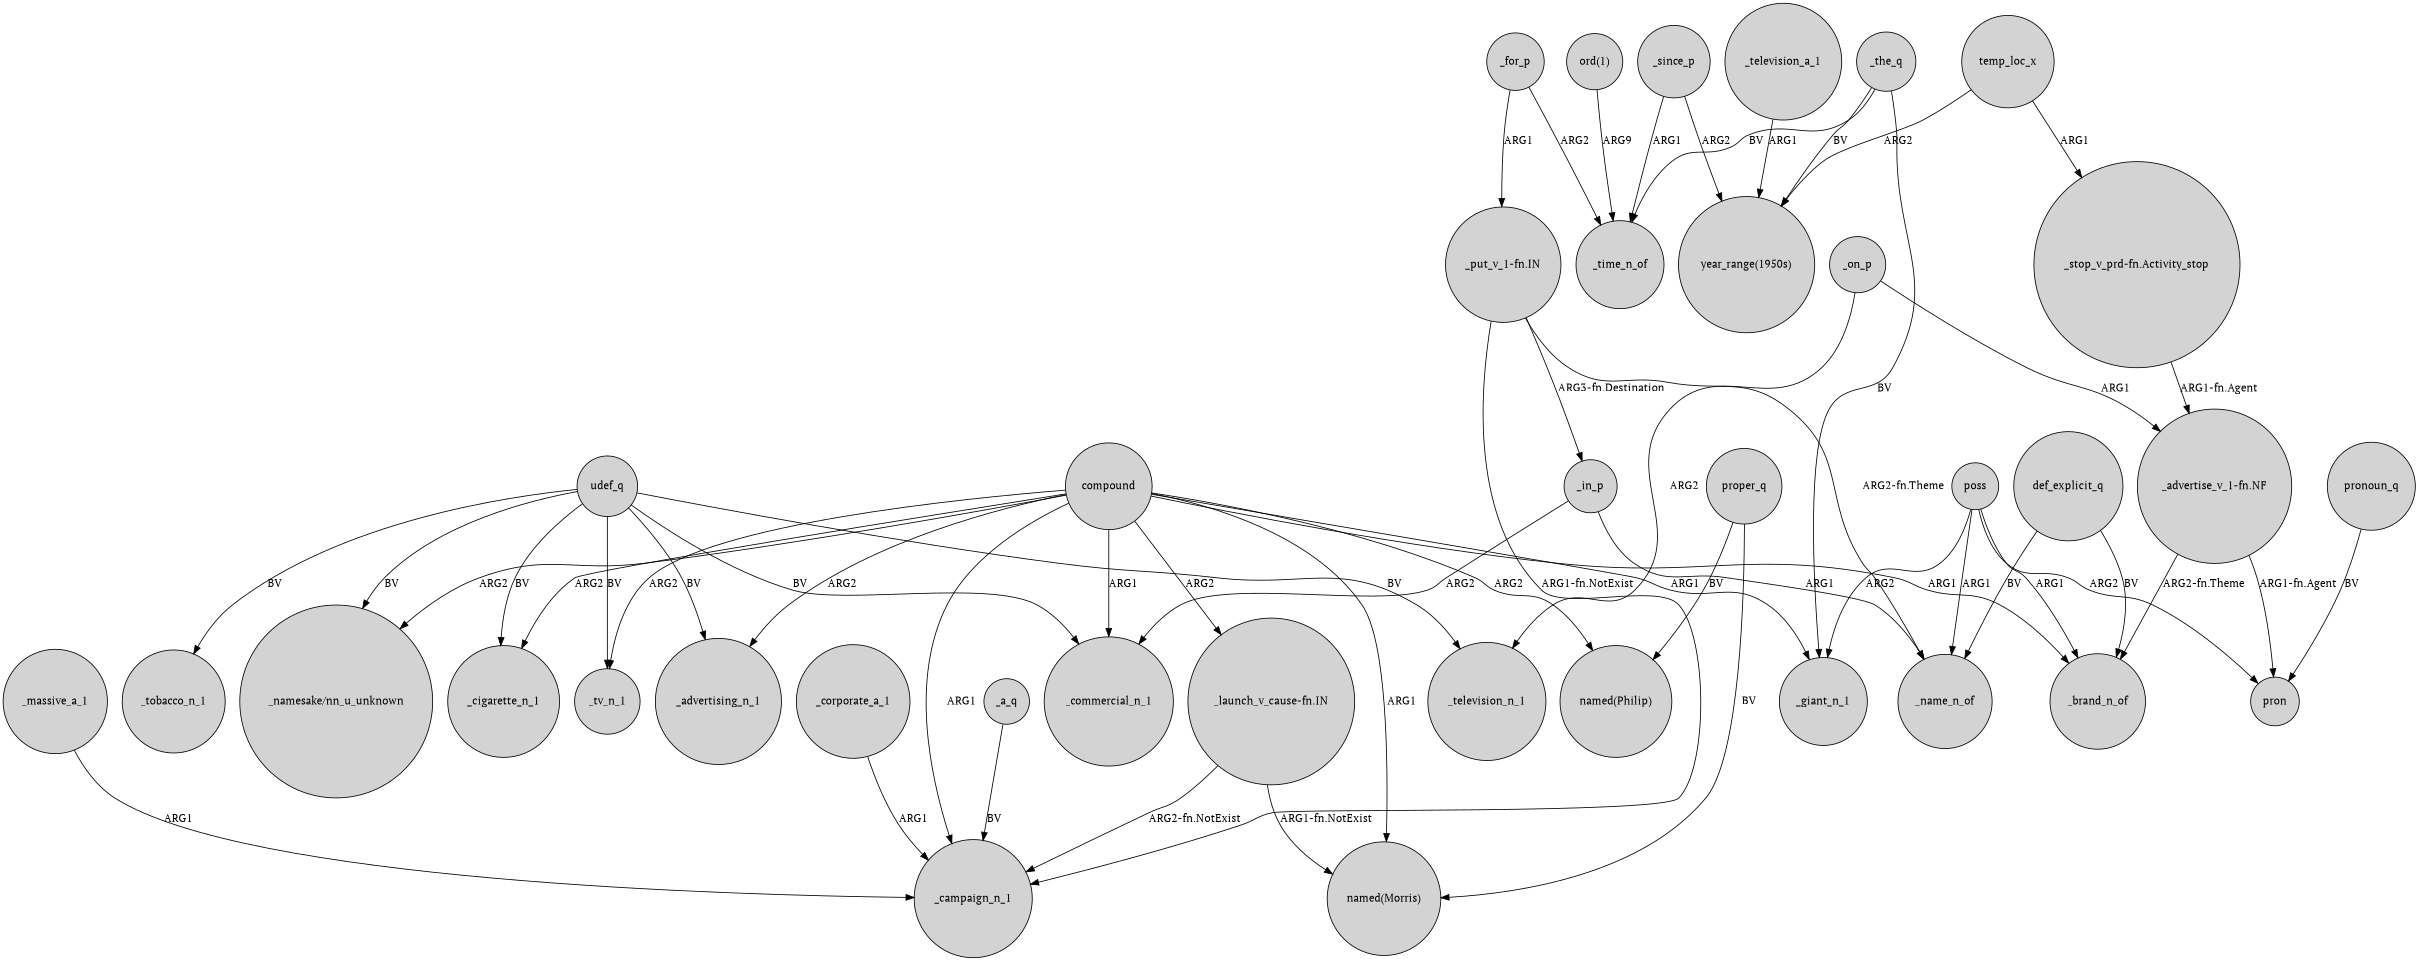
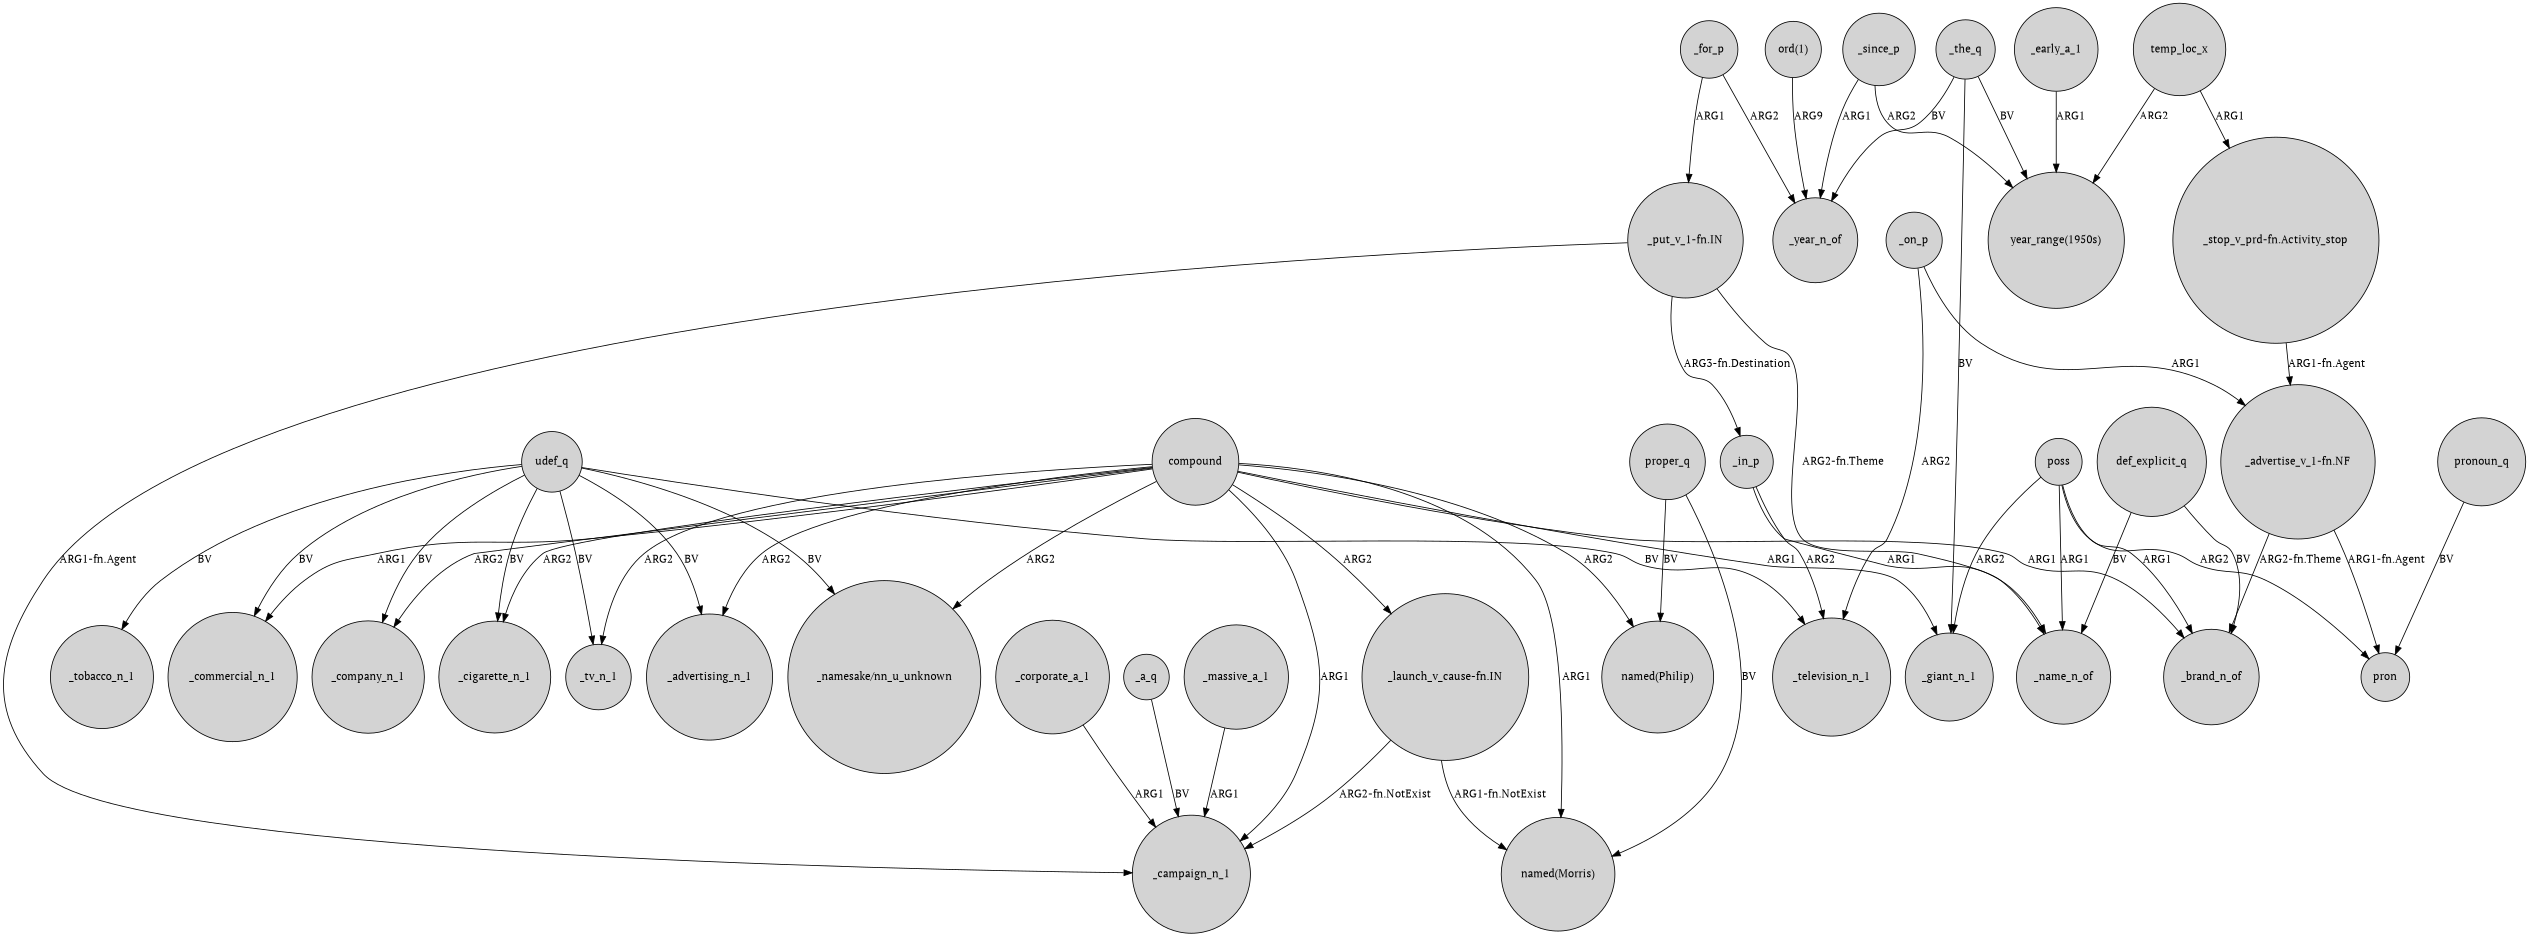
node "_television_a_1": label "_television_a_1" -> "_early_a_1"
node "_time_n_of": label "_time_n_of" -> "_year_n_of"
edge "_put_v_1-fn.IN" -> "_campaign_n_1": label "ARG1-fn.NotExist" -> "ARG1-fn.Agent"
edge "_in_p" -> "_commercial_n_1": now "_in_p" -> "_television_n_1"
node "_company_n_1": added
